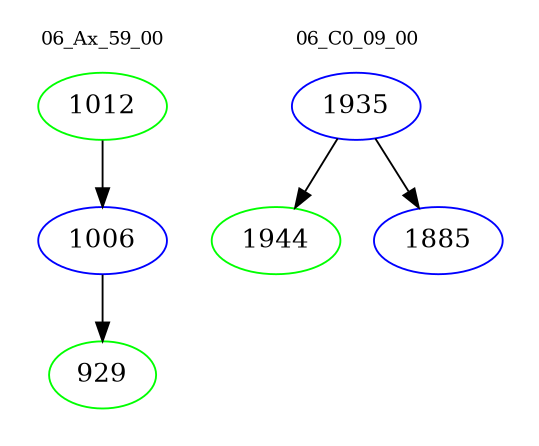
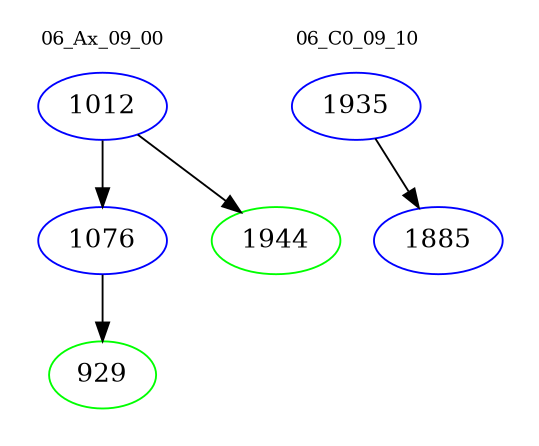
cluster "06_Ax_59_00": label "06_Ax_59_00" -> "06_Ax_09_00"
cluster "06_C0_09_00": label "06_C0_09_00" -> "06_C0_09_10"
node "1012": color green -> blue
edge "1935" -> "1944": now "1012" -> "1944"
node "1006": label "1006" -> "1076"
